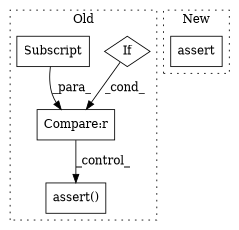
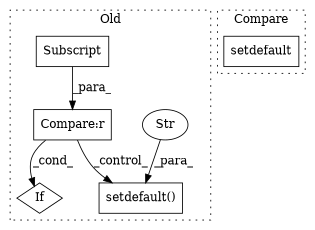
cluster "New": label "New" -> "Compare"
node "assert": label "assert" -> "setdefault"
edge "If" -> "Compare:r": reversed
node "Str": added
node "assert()": label "assert()" -> "setdefault()"
